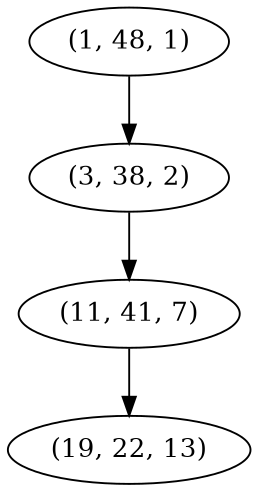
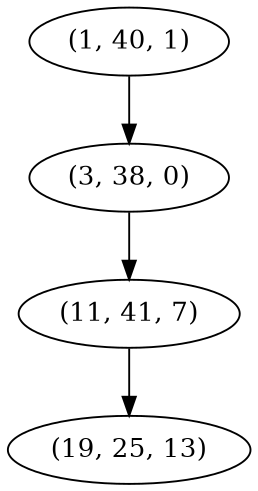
node "(1, 48, 1)": label "(1, 48, 1)" -> "(1, 40, 1)"
node "(3, 38, 2)": label "(3, 38, 2)" -> "(3, 38, 0)"
node "(19, 22, 13)": label "(19, 22, 13)" -> "(19, 25, 13)"
